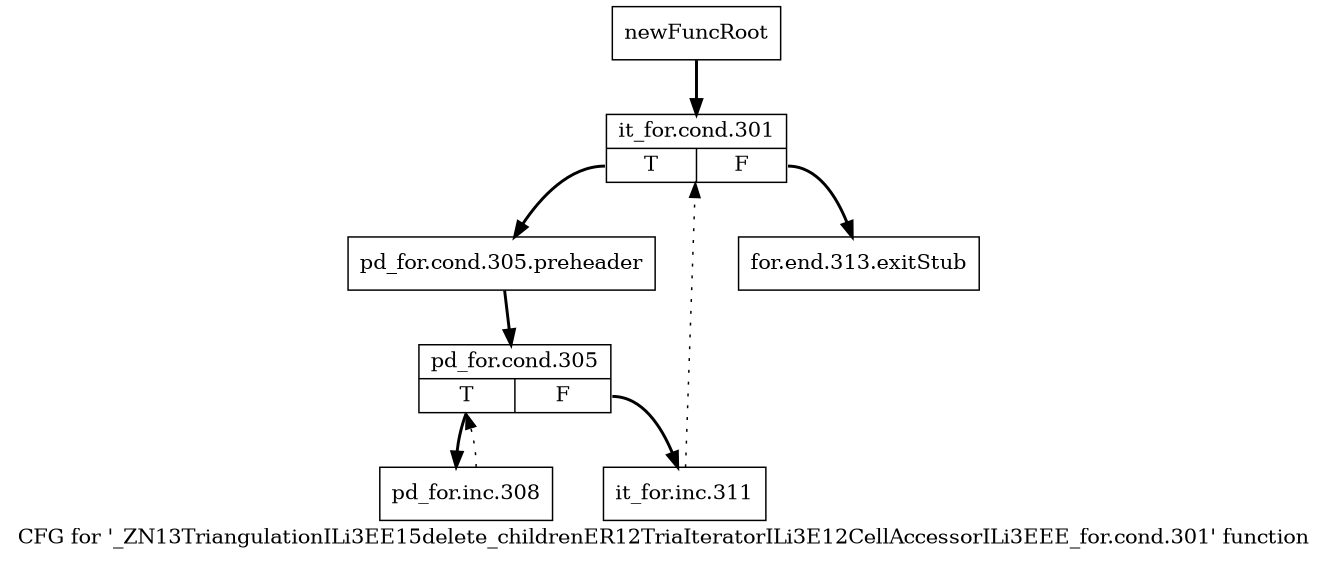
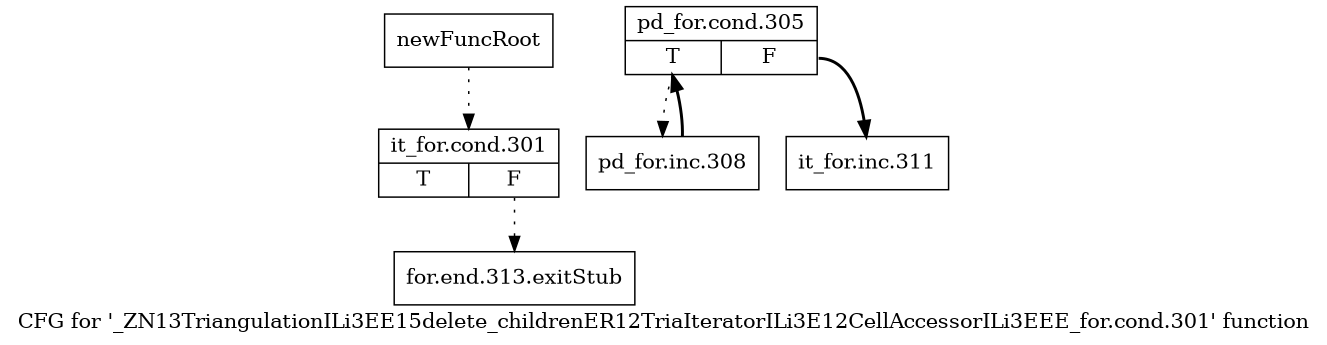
edge "newFuncRoot" -> "it_for.cond.301": style bold -> dotted
edge "it_for.cond.301" -> "for.end.313.exitStub": style bold -> dotted
node "pd_for.cond.305.preheader": removed
edge "it_for.inc.311" -> "it_for.cond.301": removed
edge "pd_for.cond.305" -> "pd_for.inc.308": style bold -> dotted
edge "pd_for.inc.308" -> "pd_for.cond.305": style dotted -> bold
